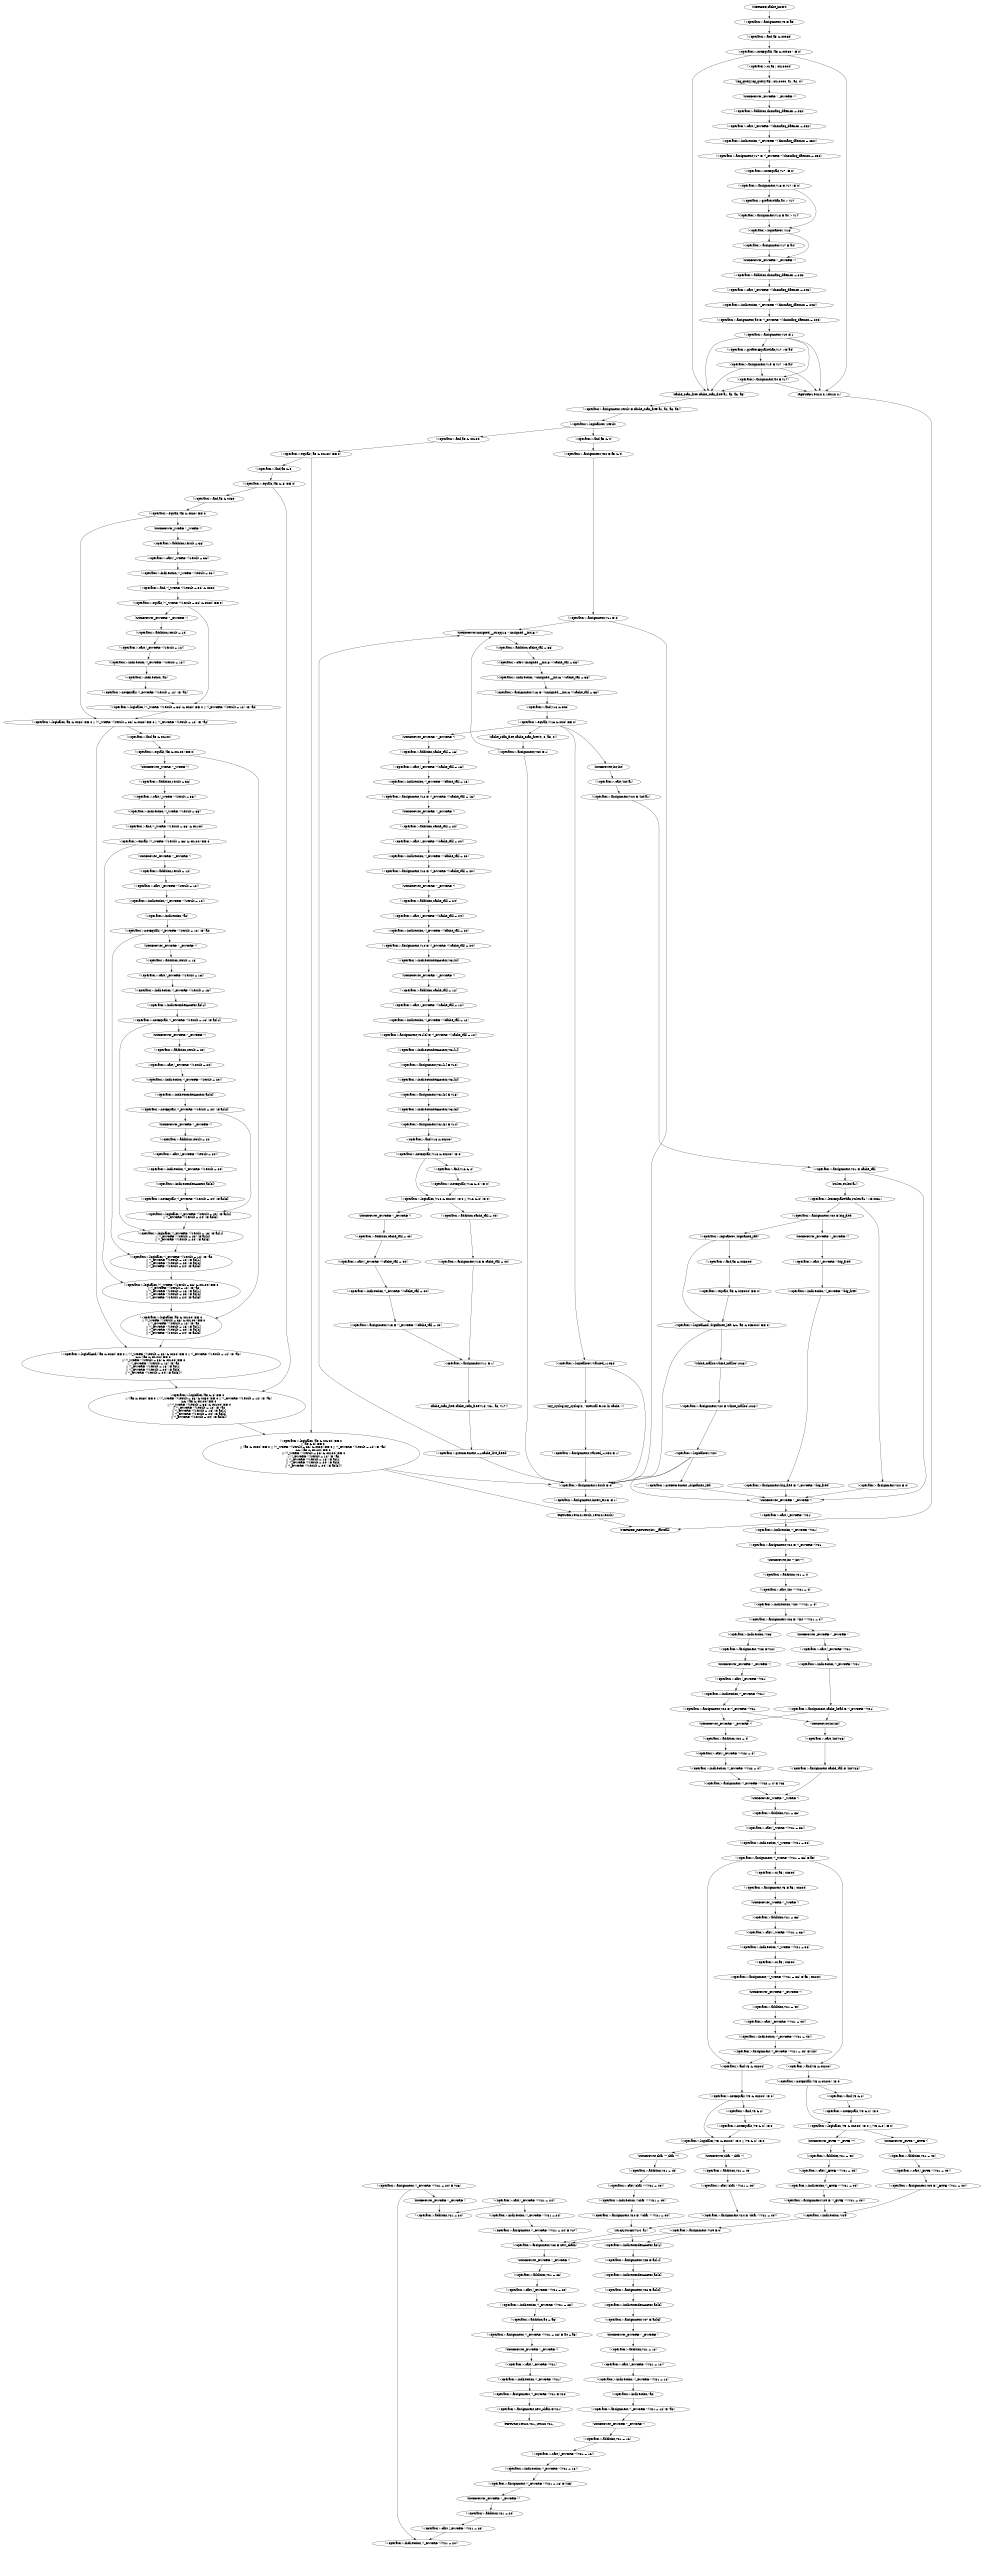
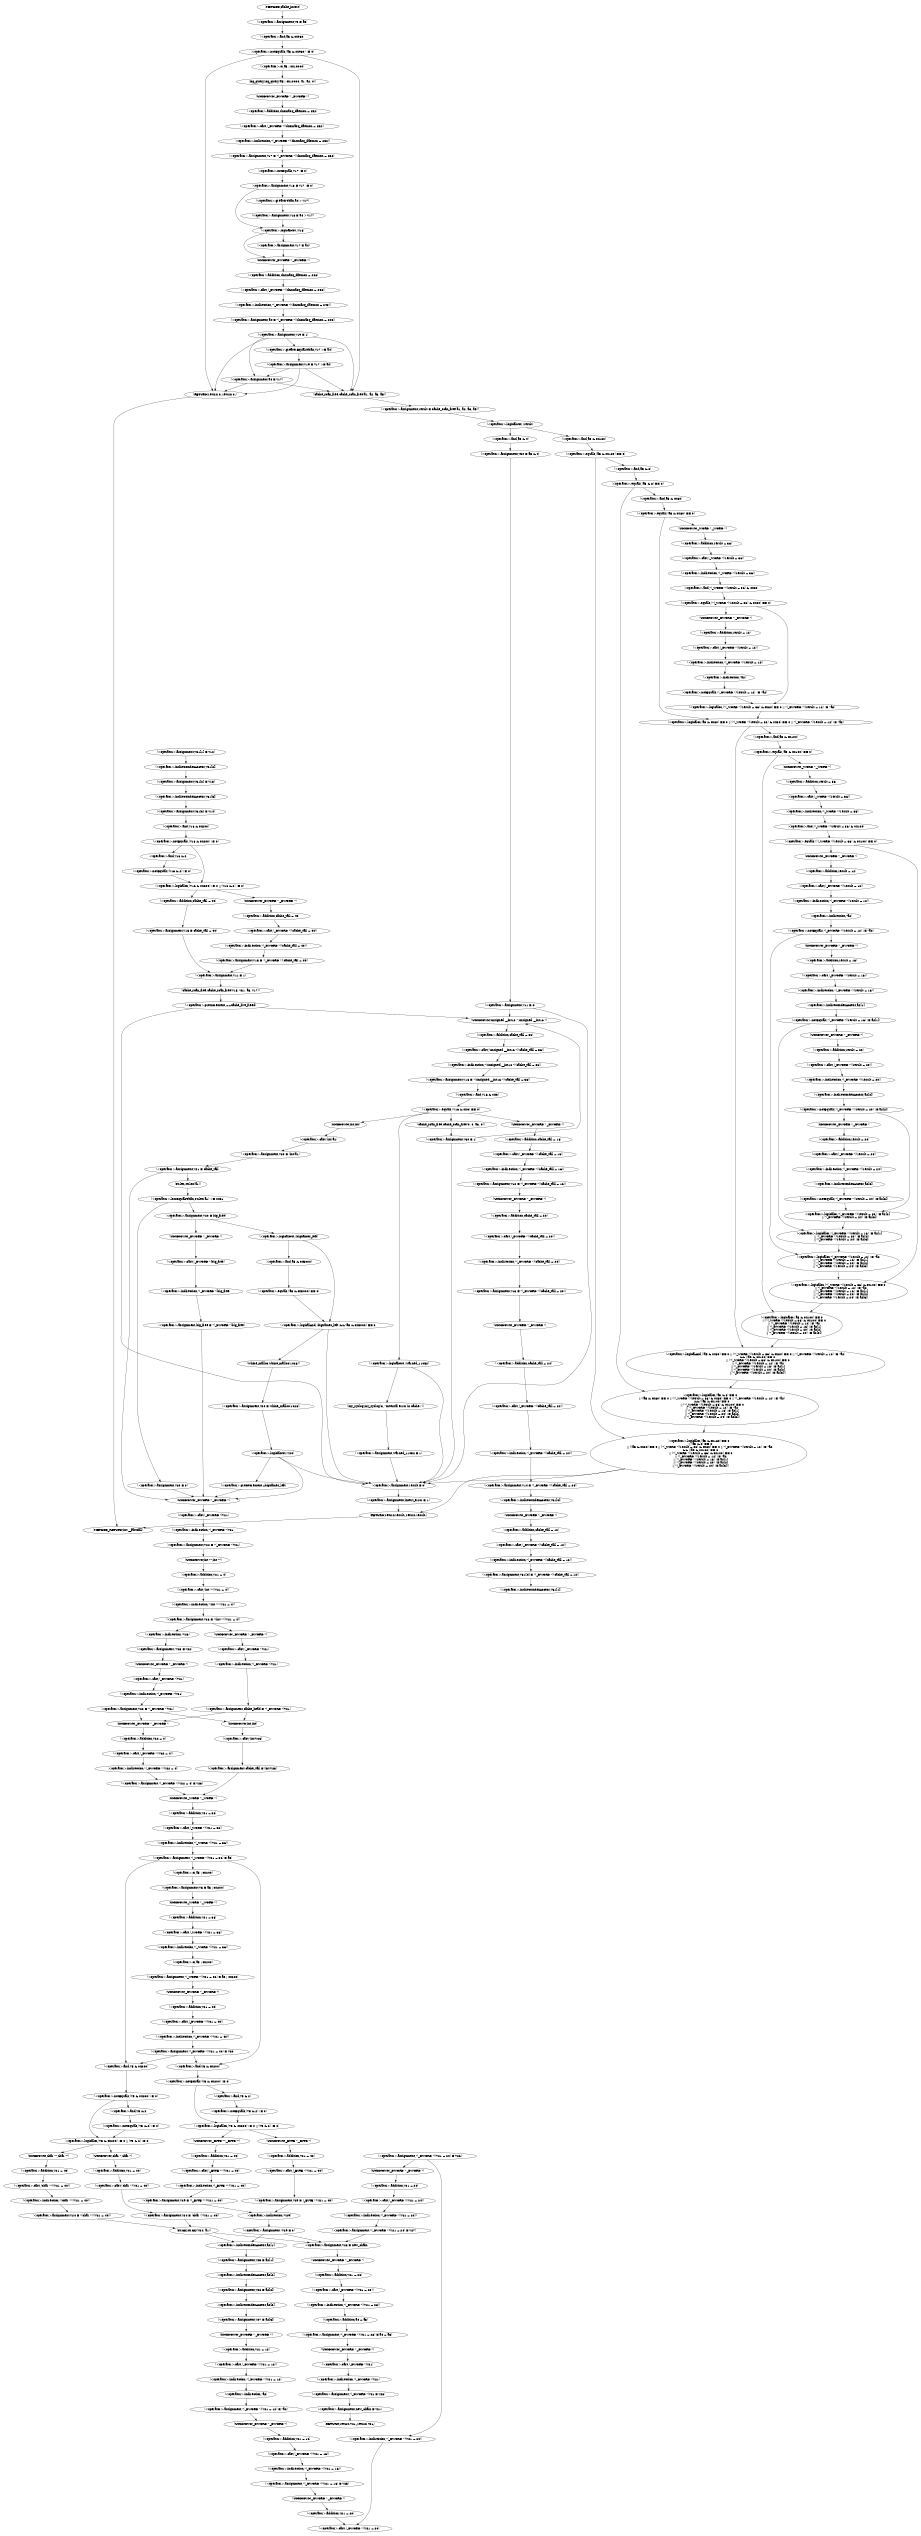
node "(UNKNOWN,unsigned __strcpy16 *,unsigned __int16 *)": label "(UNKNOWN,unsigned __strcpy16 *,unsigned __int16 *)" -> "(UNKNOWN,unsigned __int16 *,unsigned __int16 *)"
edge "(<operator>.indirectIndexAccess,v31[1])" -> "(<operator>.assignment,v31[1] = v12)": removed
edge "(<operator>.cast,(_DWORD *)(v21 + 24))" -> "(<operator>.addition,v21 + 24)": reversed
edge "(<operator>.cast,(_DWORD *)(v21 + 20))" -> "(<operator>.indirection,*(_DWORD *)(v21 + 20))": reversed
